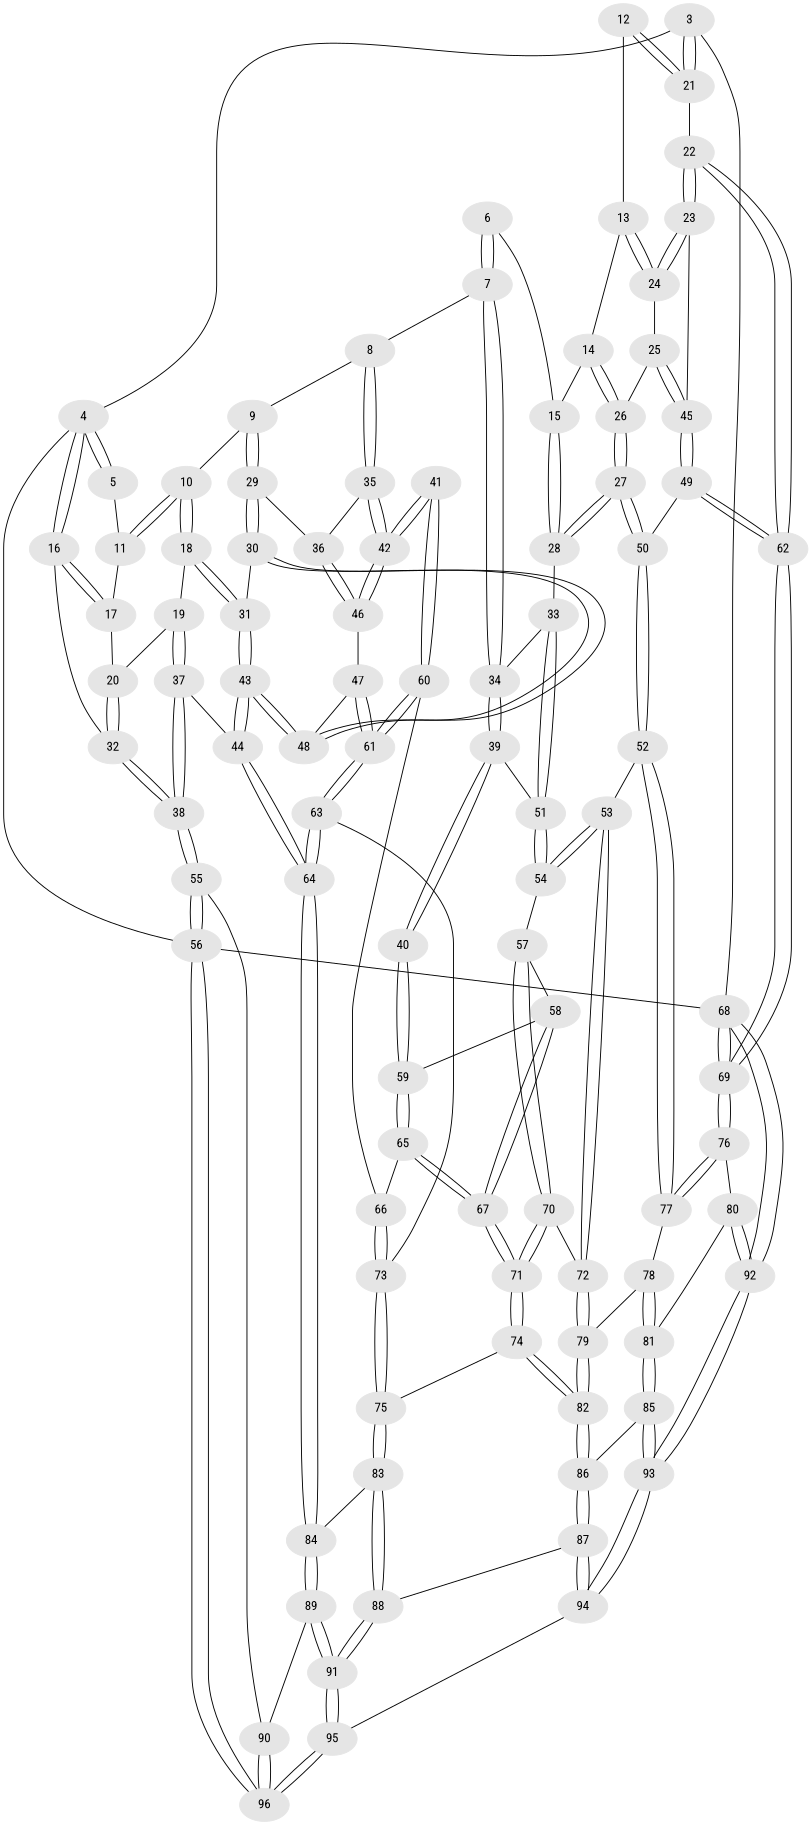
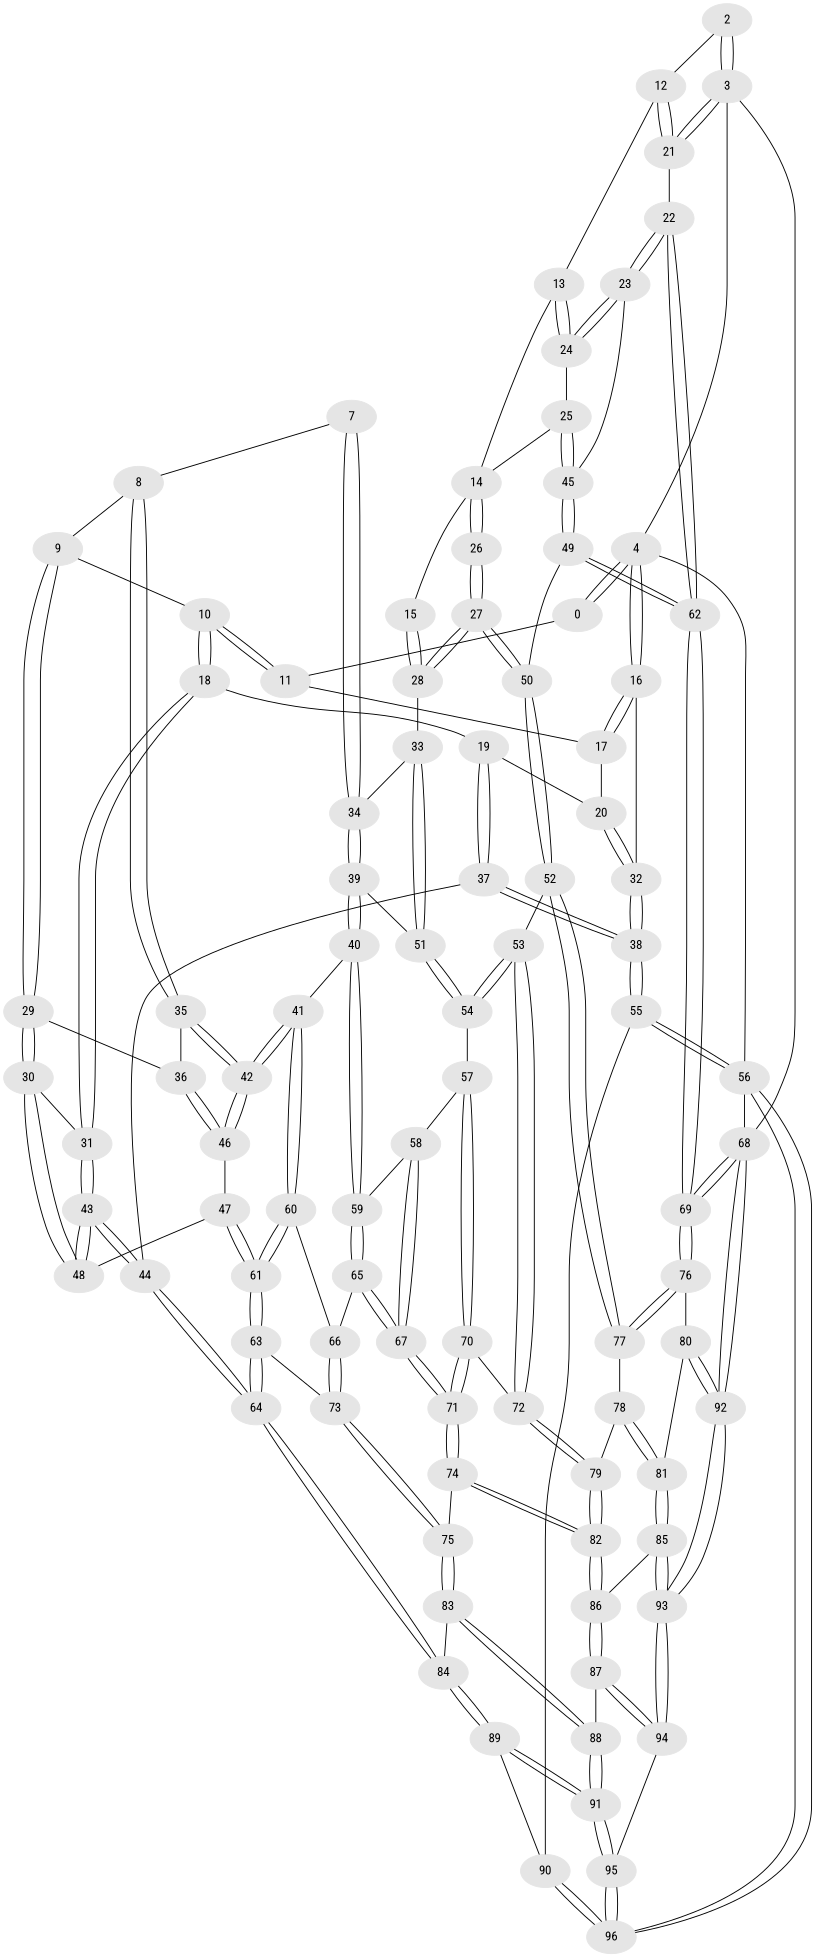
node "2": added
node "6": removed
edge "25" -- "26": now "25" -- "14"
node "5": label "5" -> "0"
edge "40" -- "41": added
